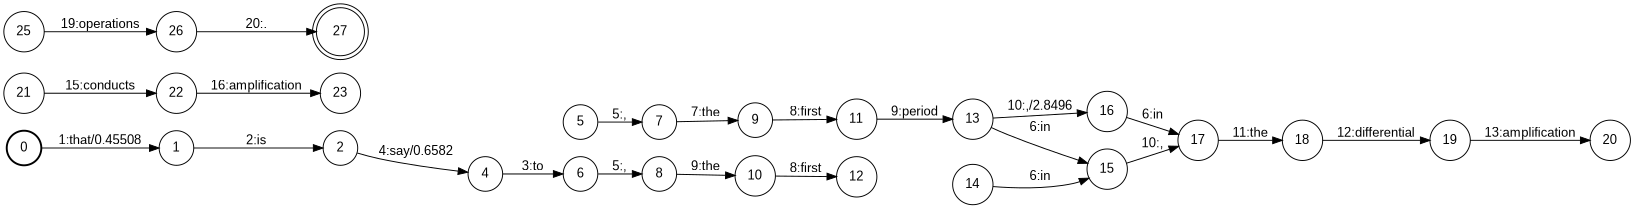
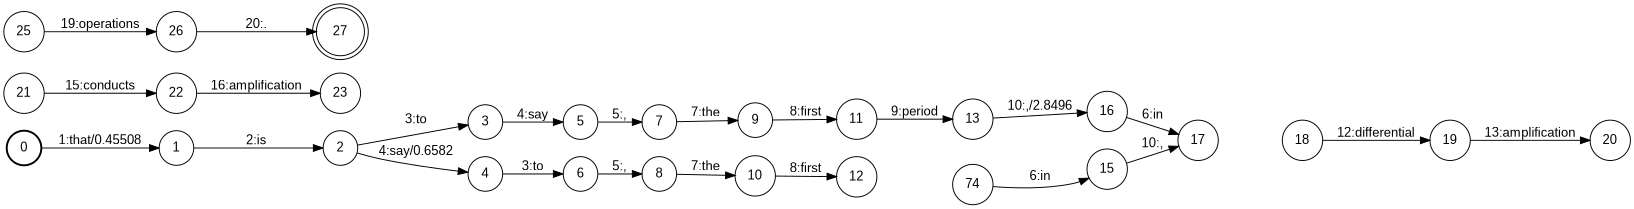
node "3": added
edge "17" -> "18": removed, label "11:the"
edge "13" -> "15": removed, label "6:in"
edge "8" -> "10": label "9:the" -> "7:the"
node "14": label "14" -> "74"
